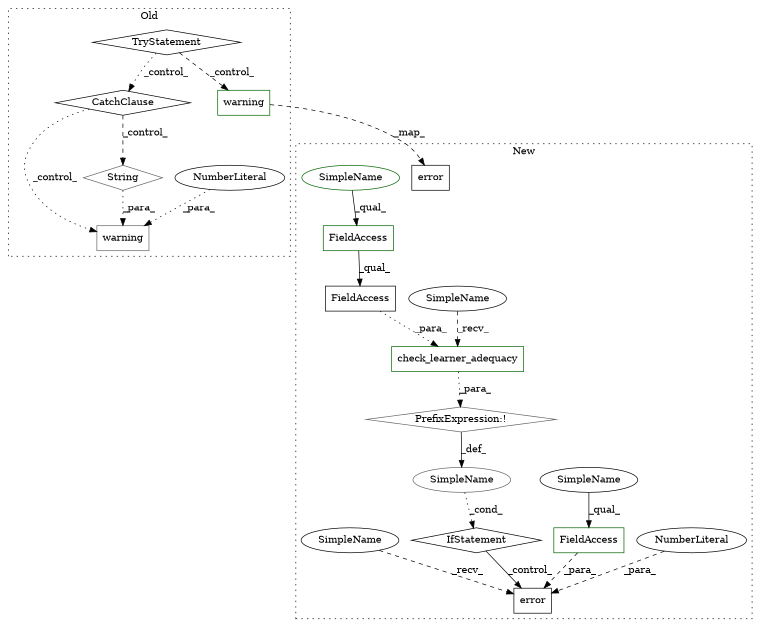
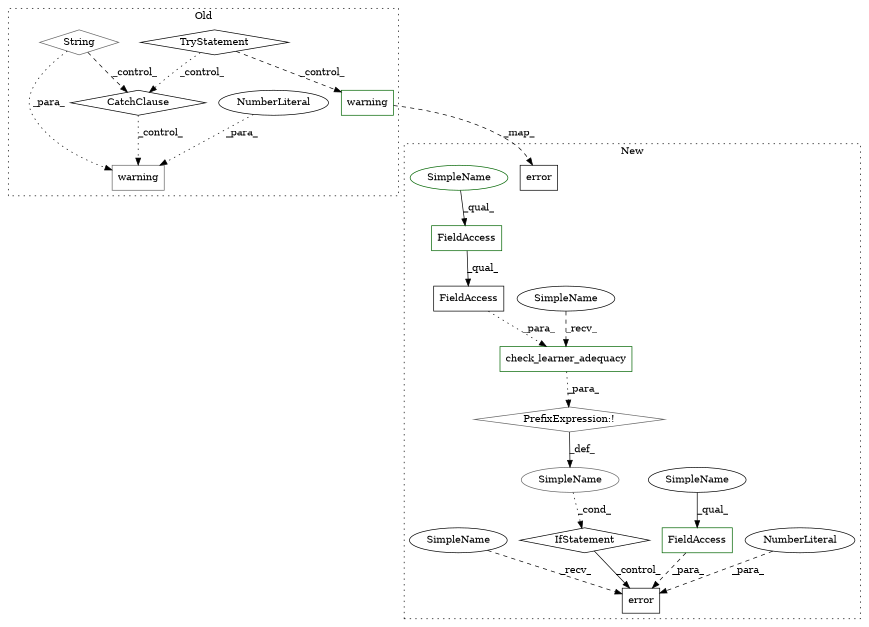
edge "CatchClause" -> "String": reversed
